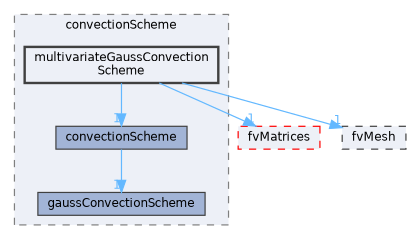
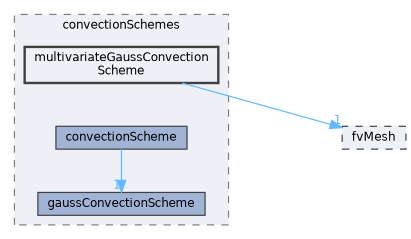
cluster "convectionScheme": label "convectionScheme" -> "convectionSchemes"
edge "multivariateGaussConvection Scheme" -> "convectionScheme": removed
node "fvMatrices": removed
